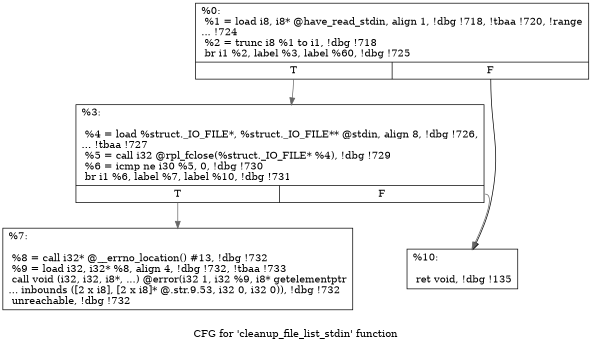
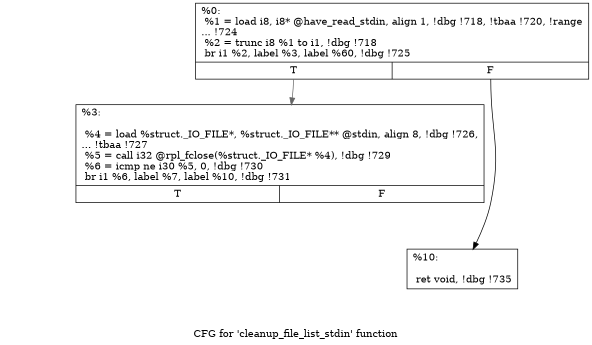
edge "%3:" -> "%10:": removed
node "%7:": removed
node "%10:": text "ret void, !dbg !135" -> "ret void, !dbg !735"
